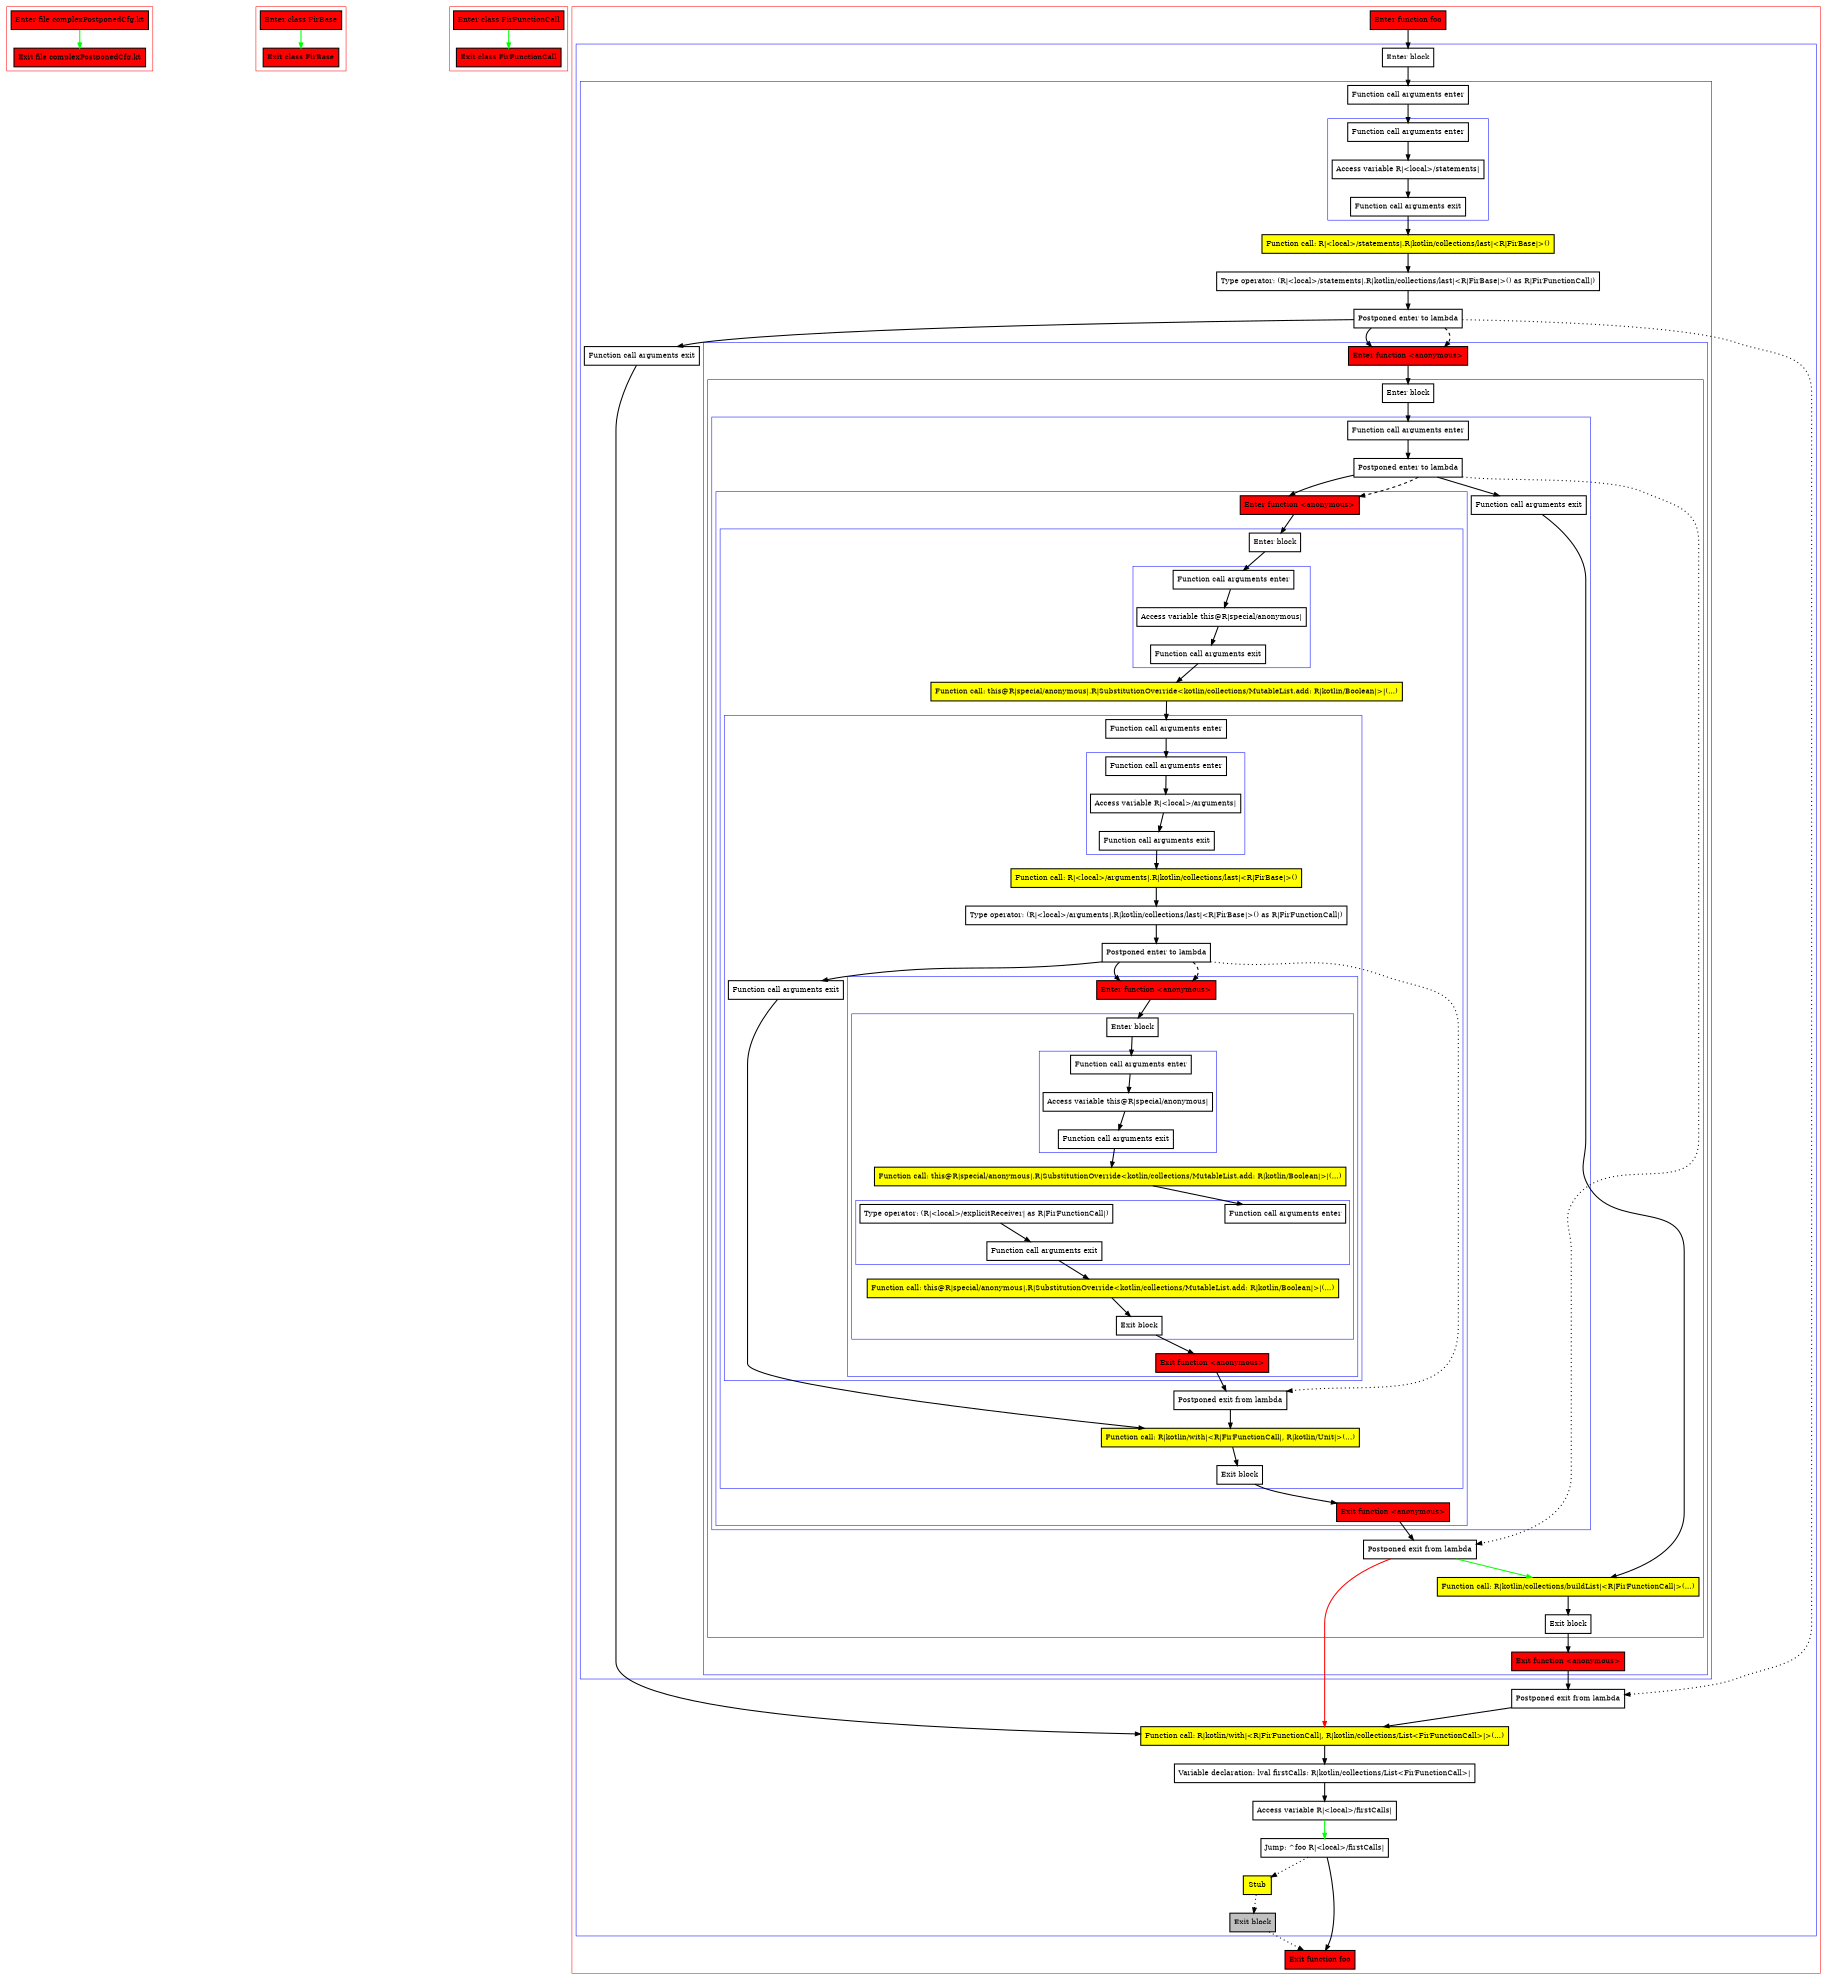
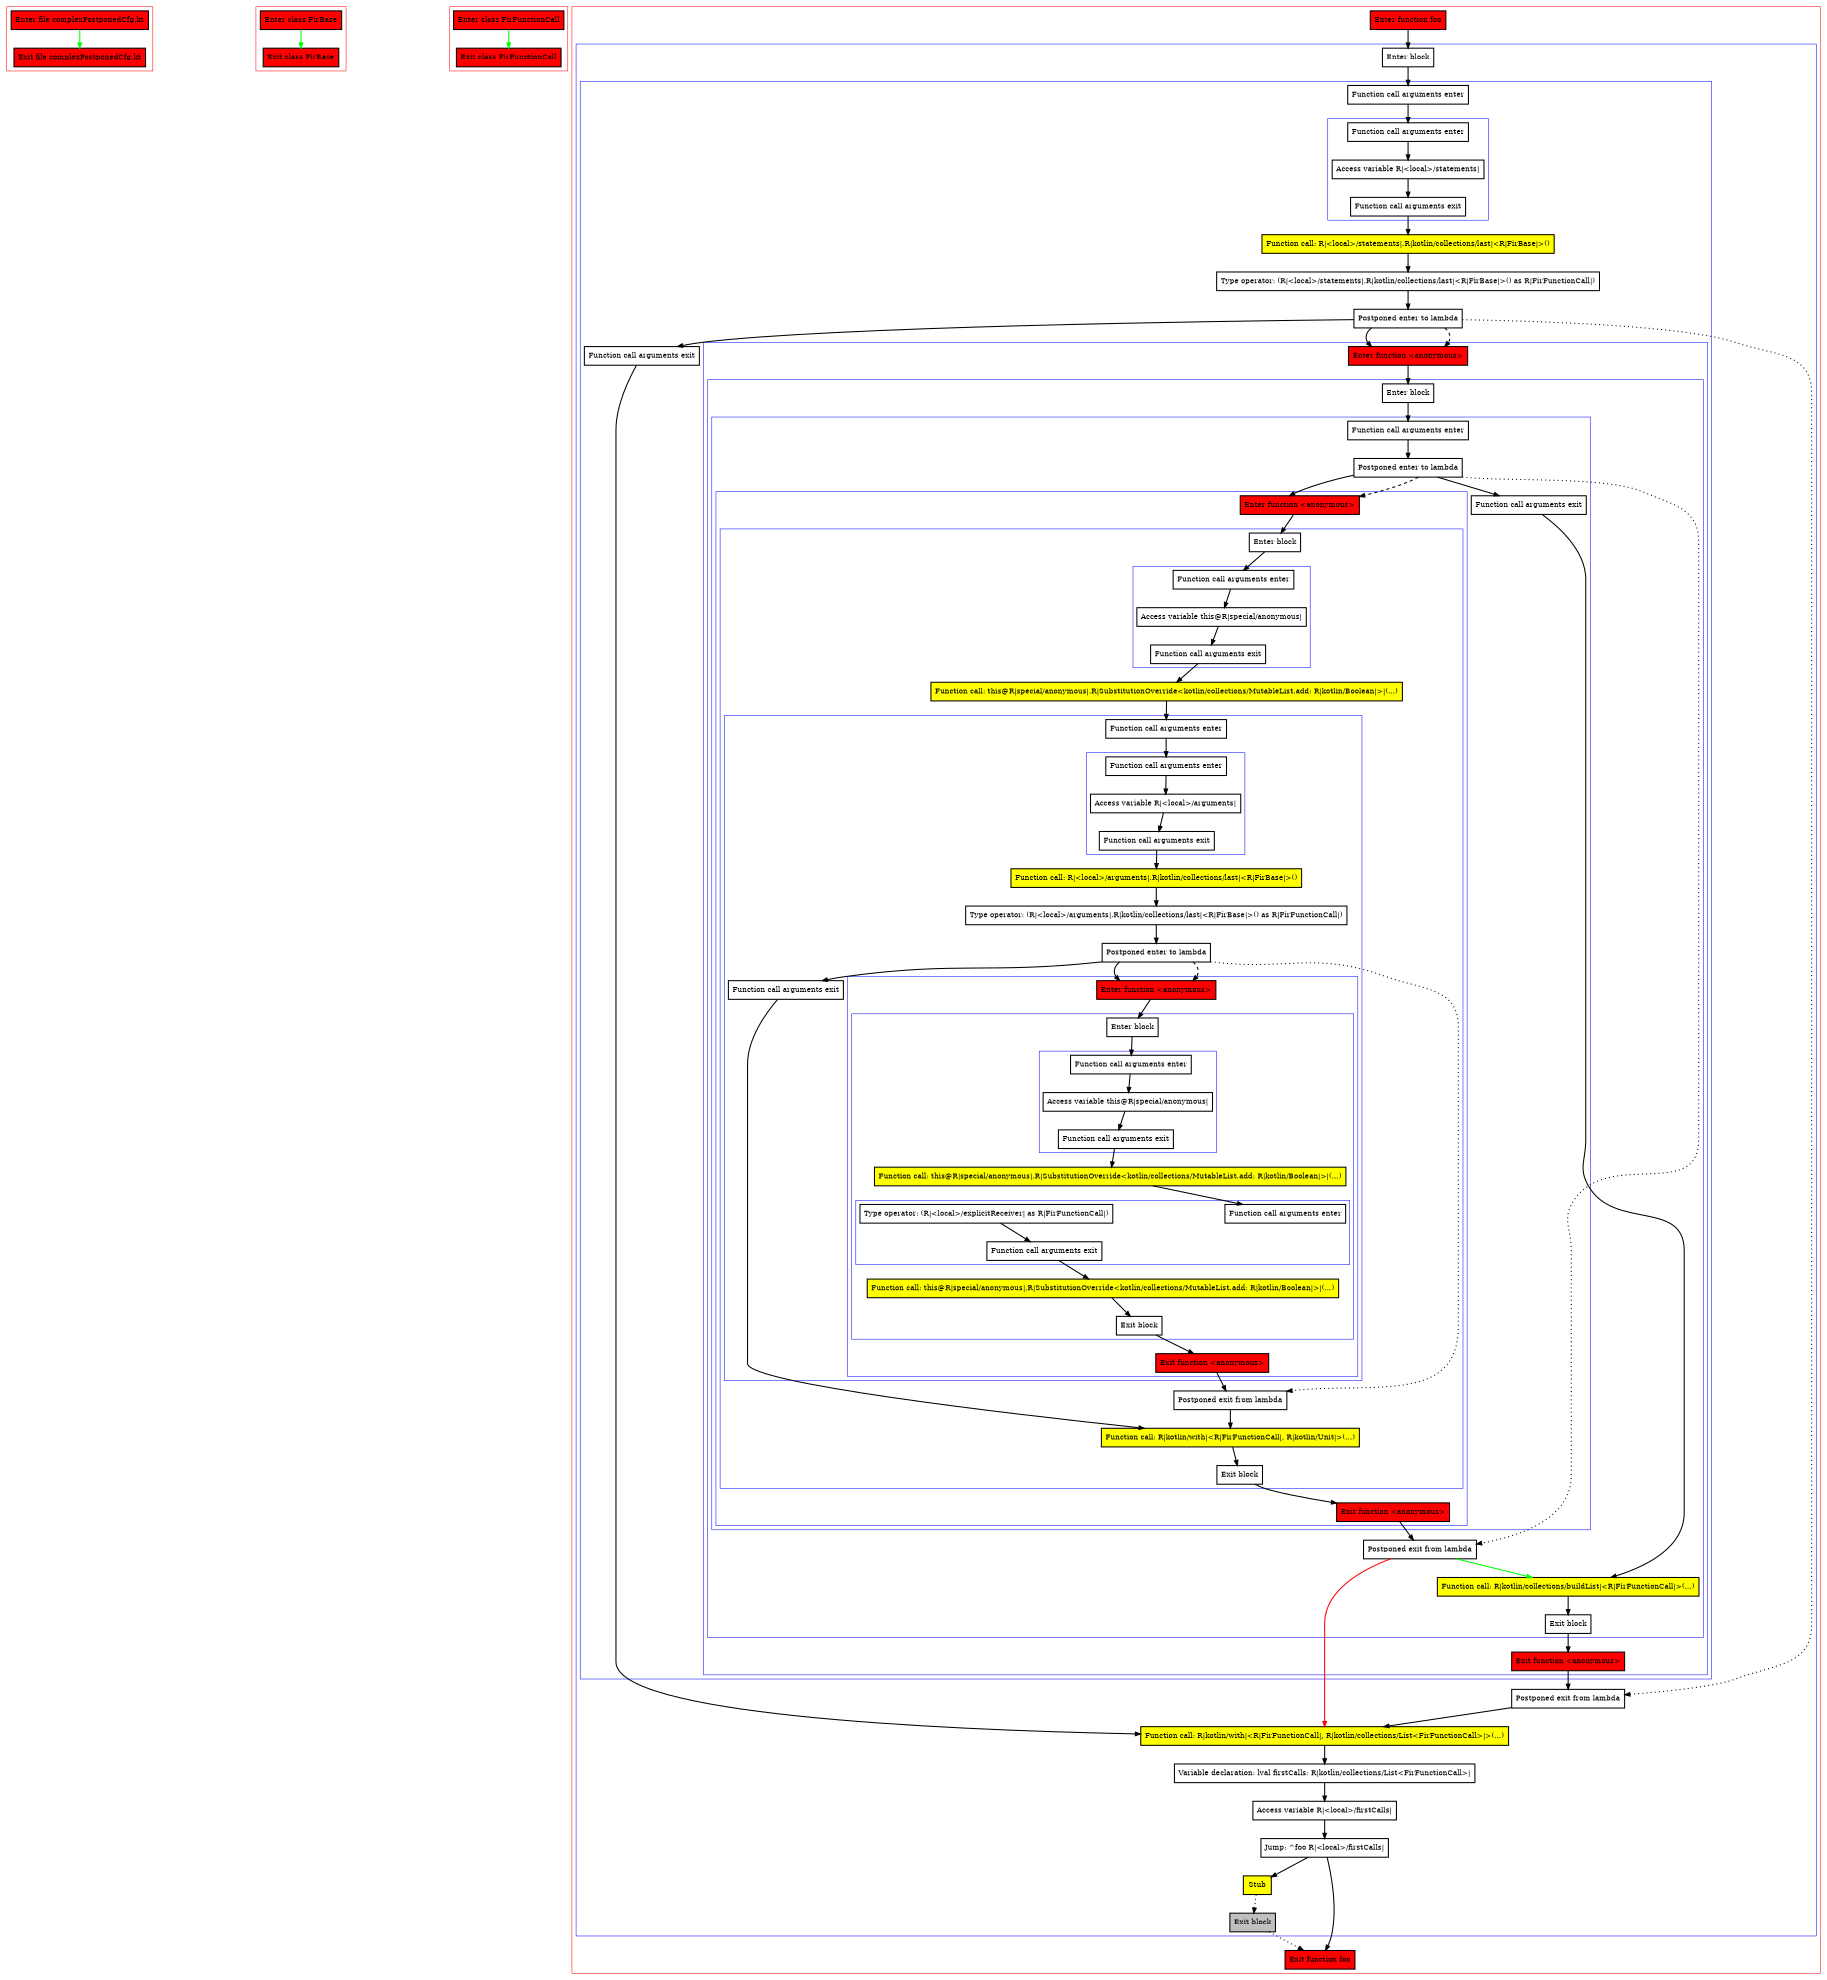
edge "Access variable R|<local>/firstCalls|" -> "Jump: ^foo R|<local>/firstCalls|": color green -> black
edge "Jump: ^foo R|<local>/firstCalls|" -> "Stub": style dotted -> solid
